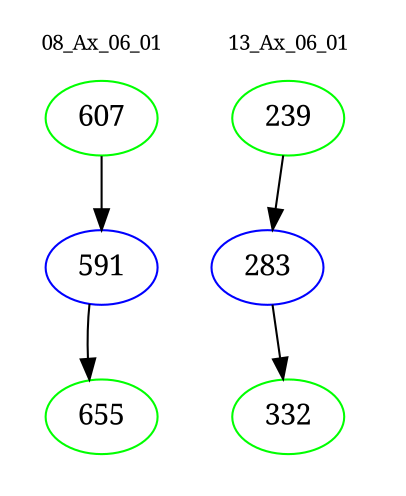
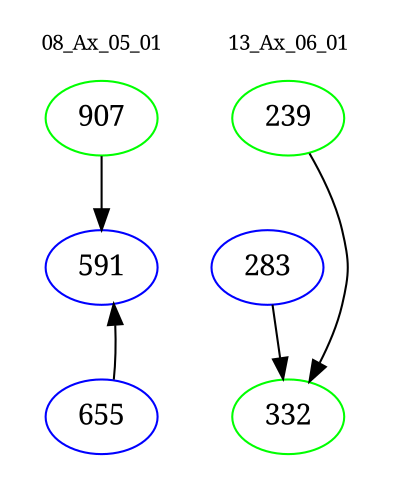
cluster "08_Ax_06_01": label "08_Ax_06_01" -> "08_Ax_05_01"
node "607": label "607" -> "907"
edge "239" -> "283": now "239" -> "332"
edge "591" -> "655": reversed
node "655": color green -> blue
